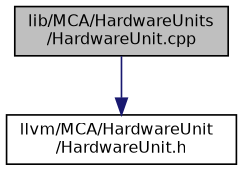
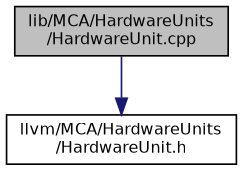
node "llvm/MCA/HardwareUnit /HardwareUnit.h": label "llvm/MCA/HardwareUnit /HardwareUnit.h" -> "llvm/MCA/HardwareUnits /HardwareUnit.h"
